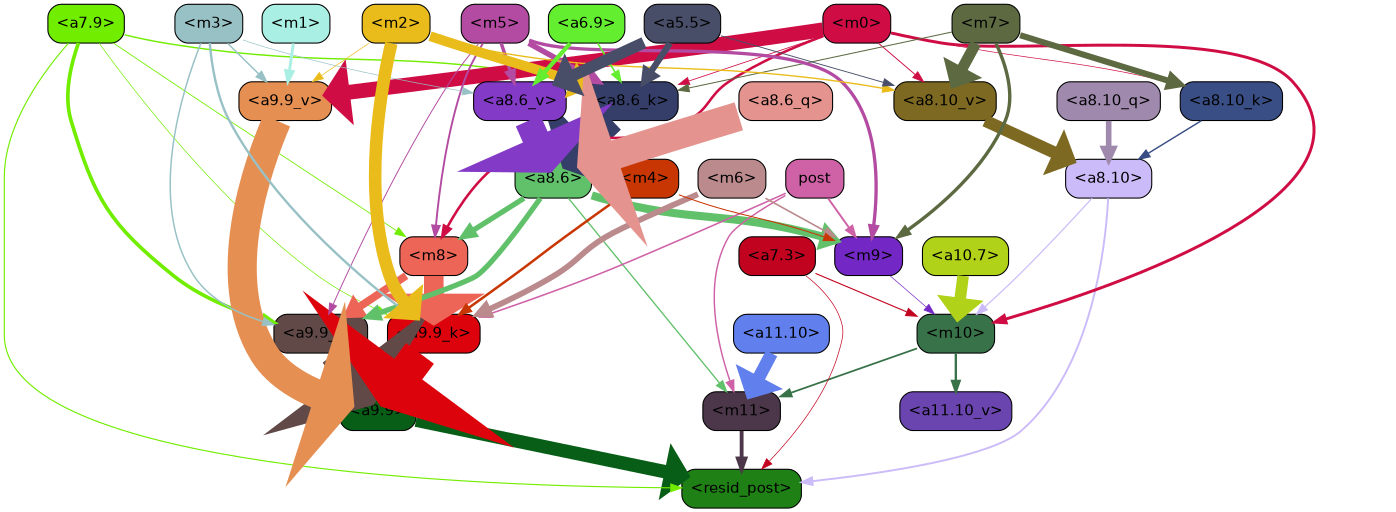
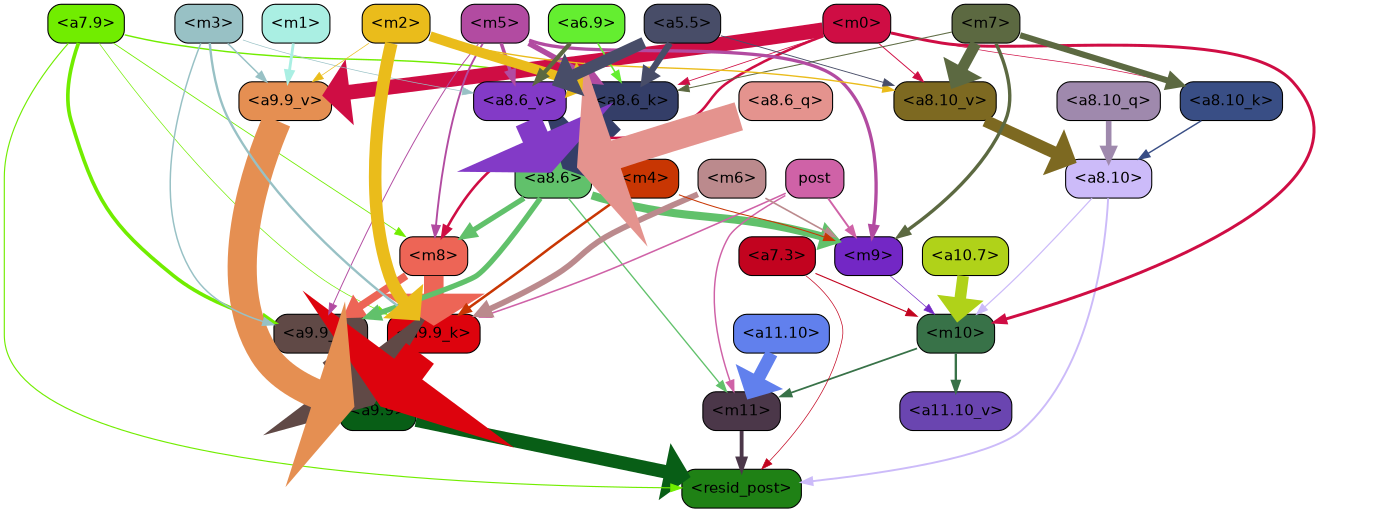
edge "<a6.9>" -> "<a8.6_v>": color #64ee30 -> #5c6941
